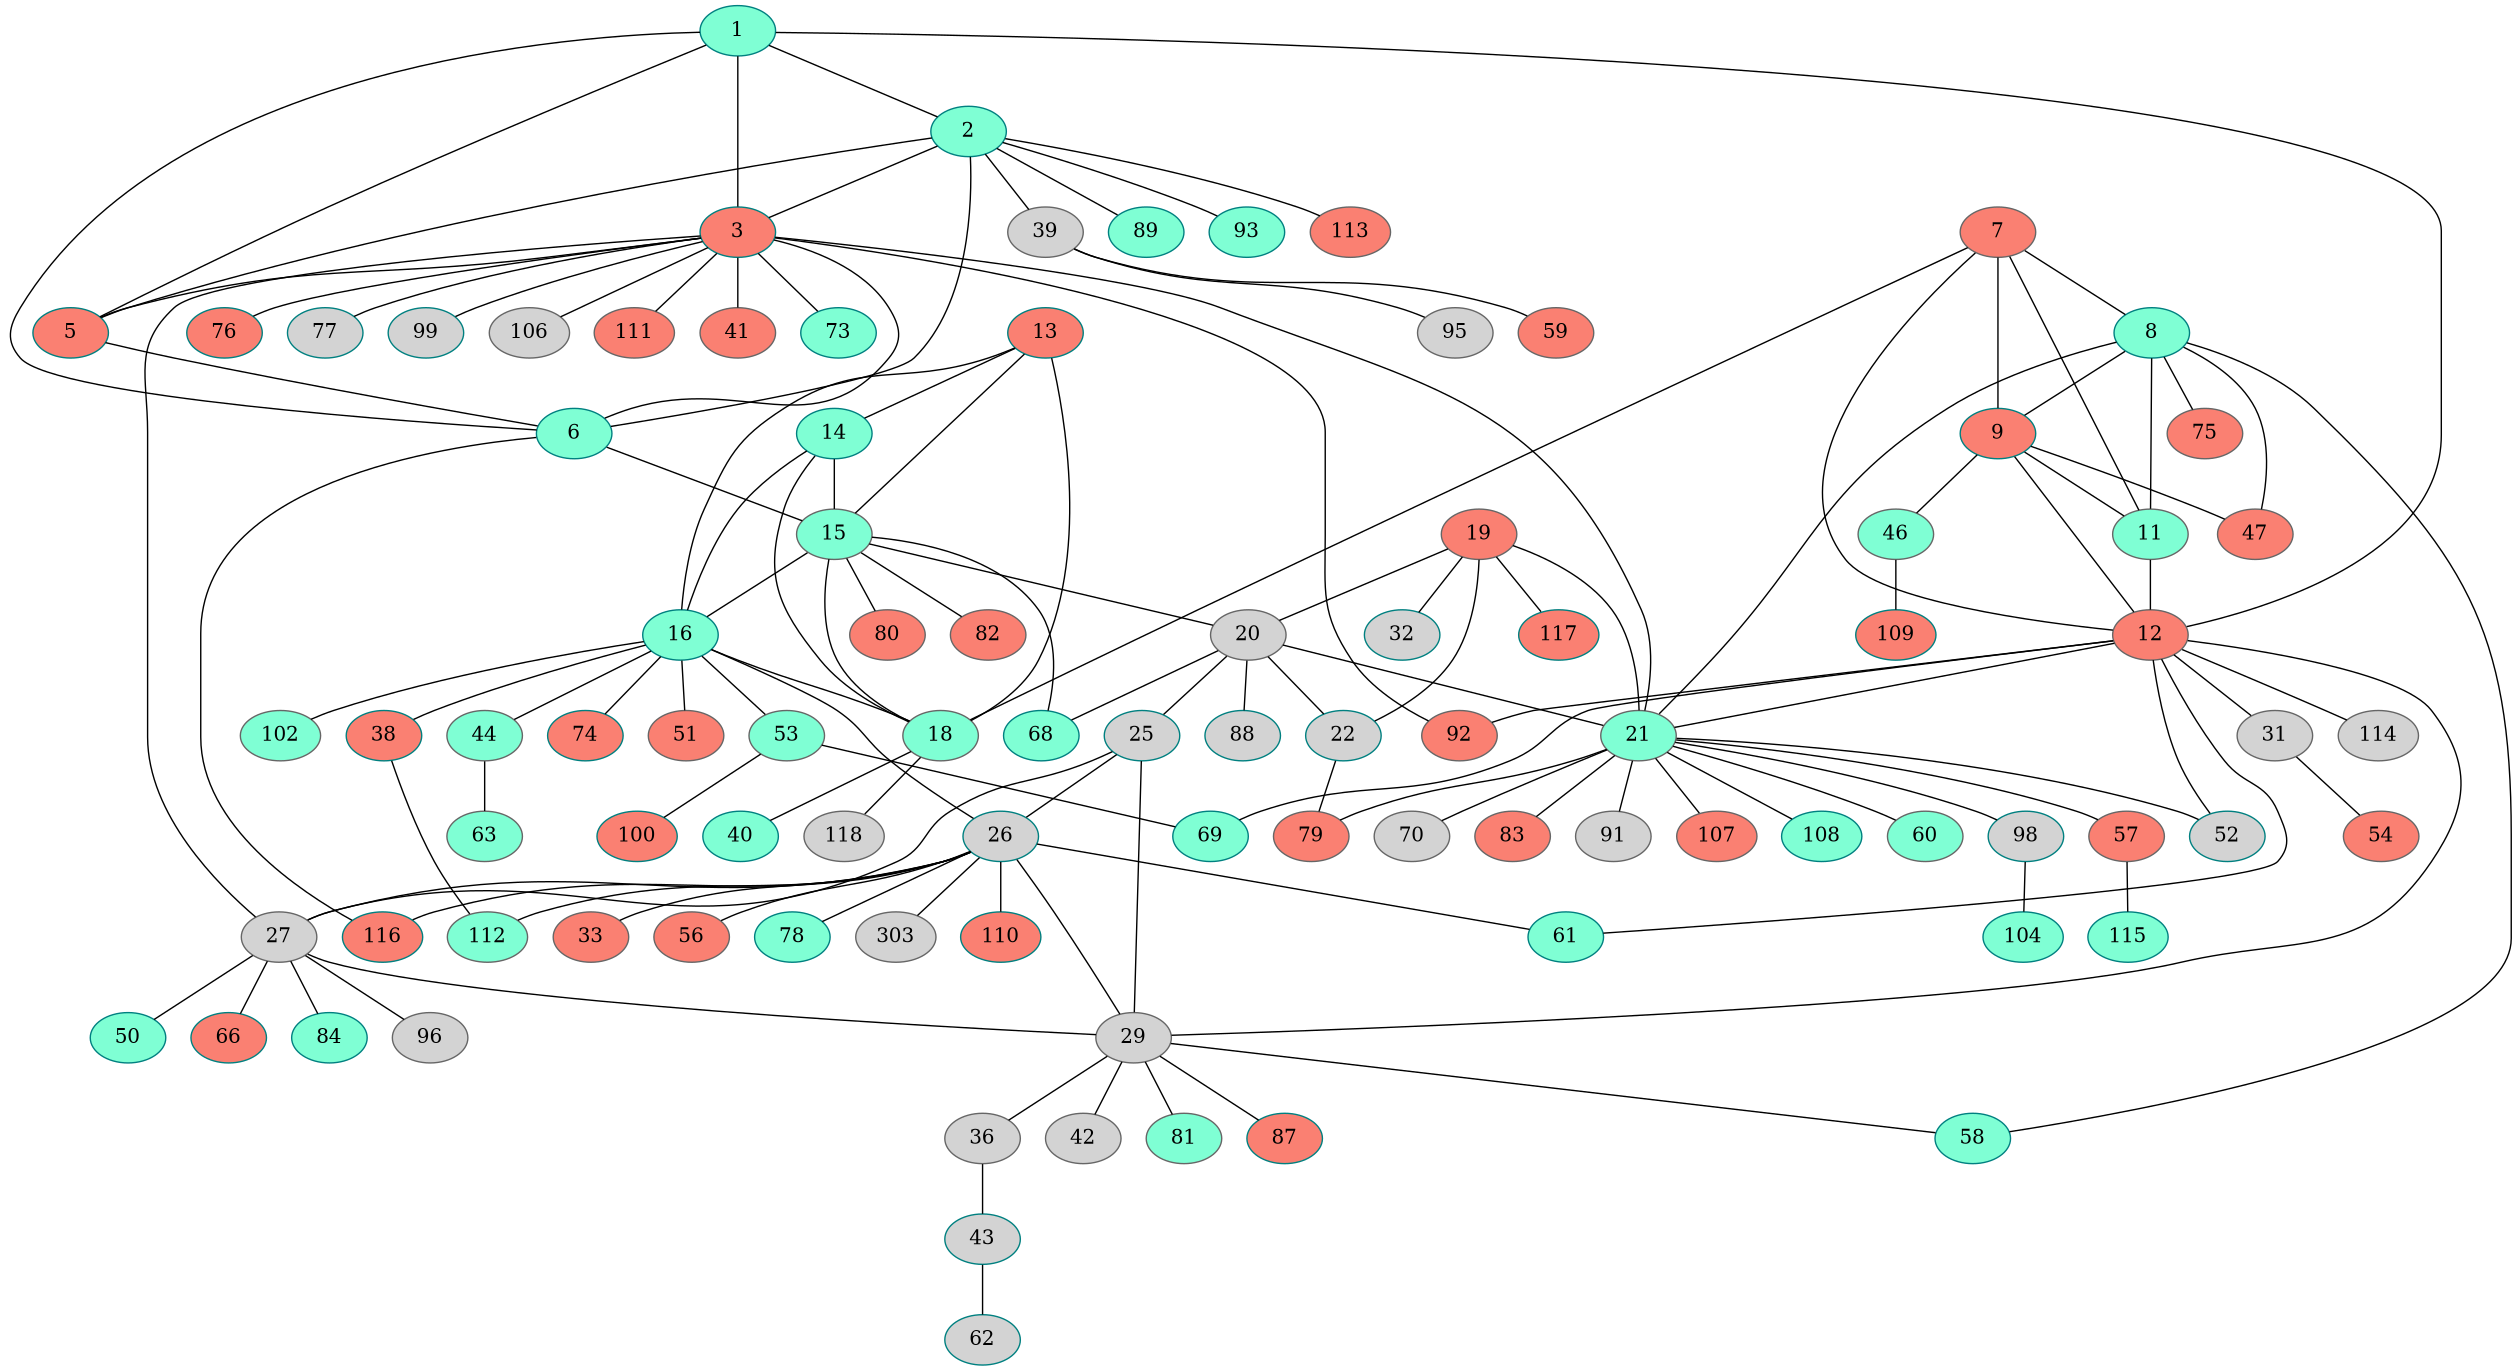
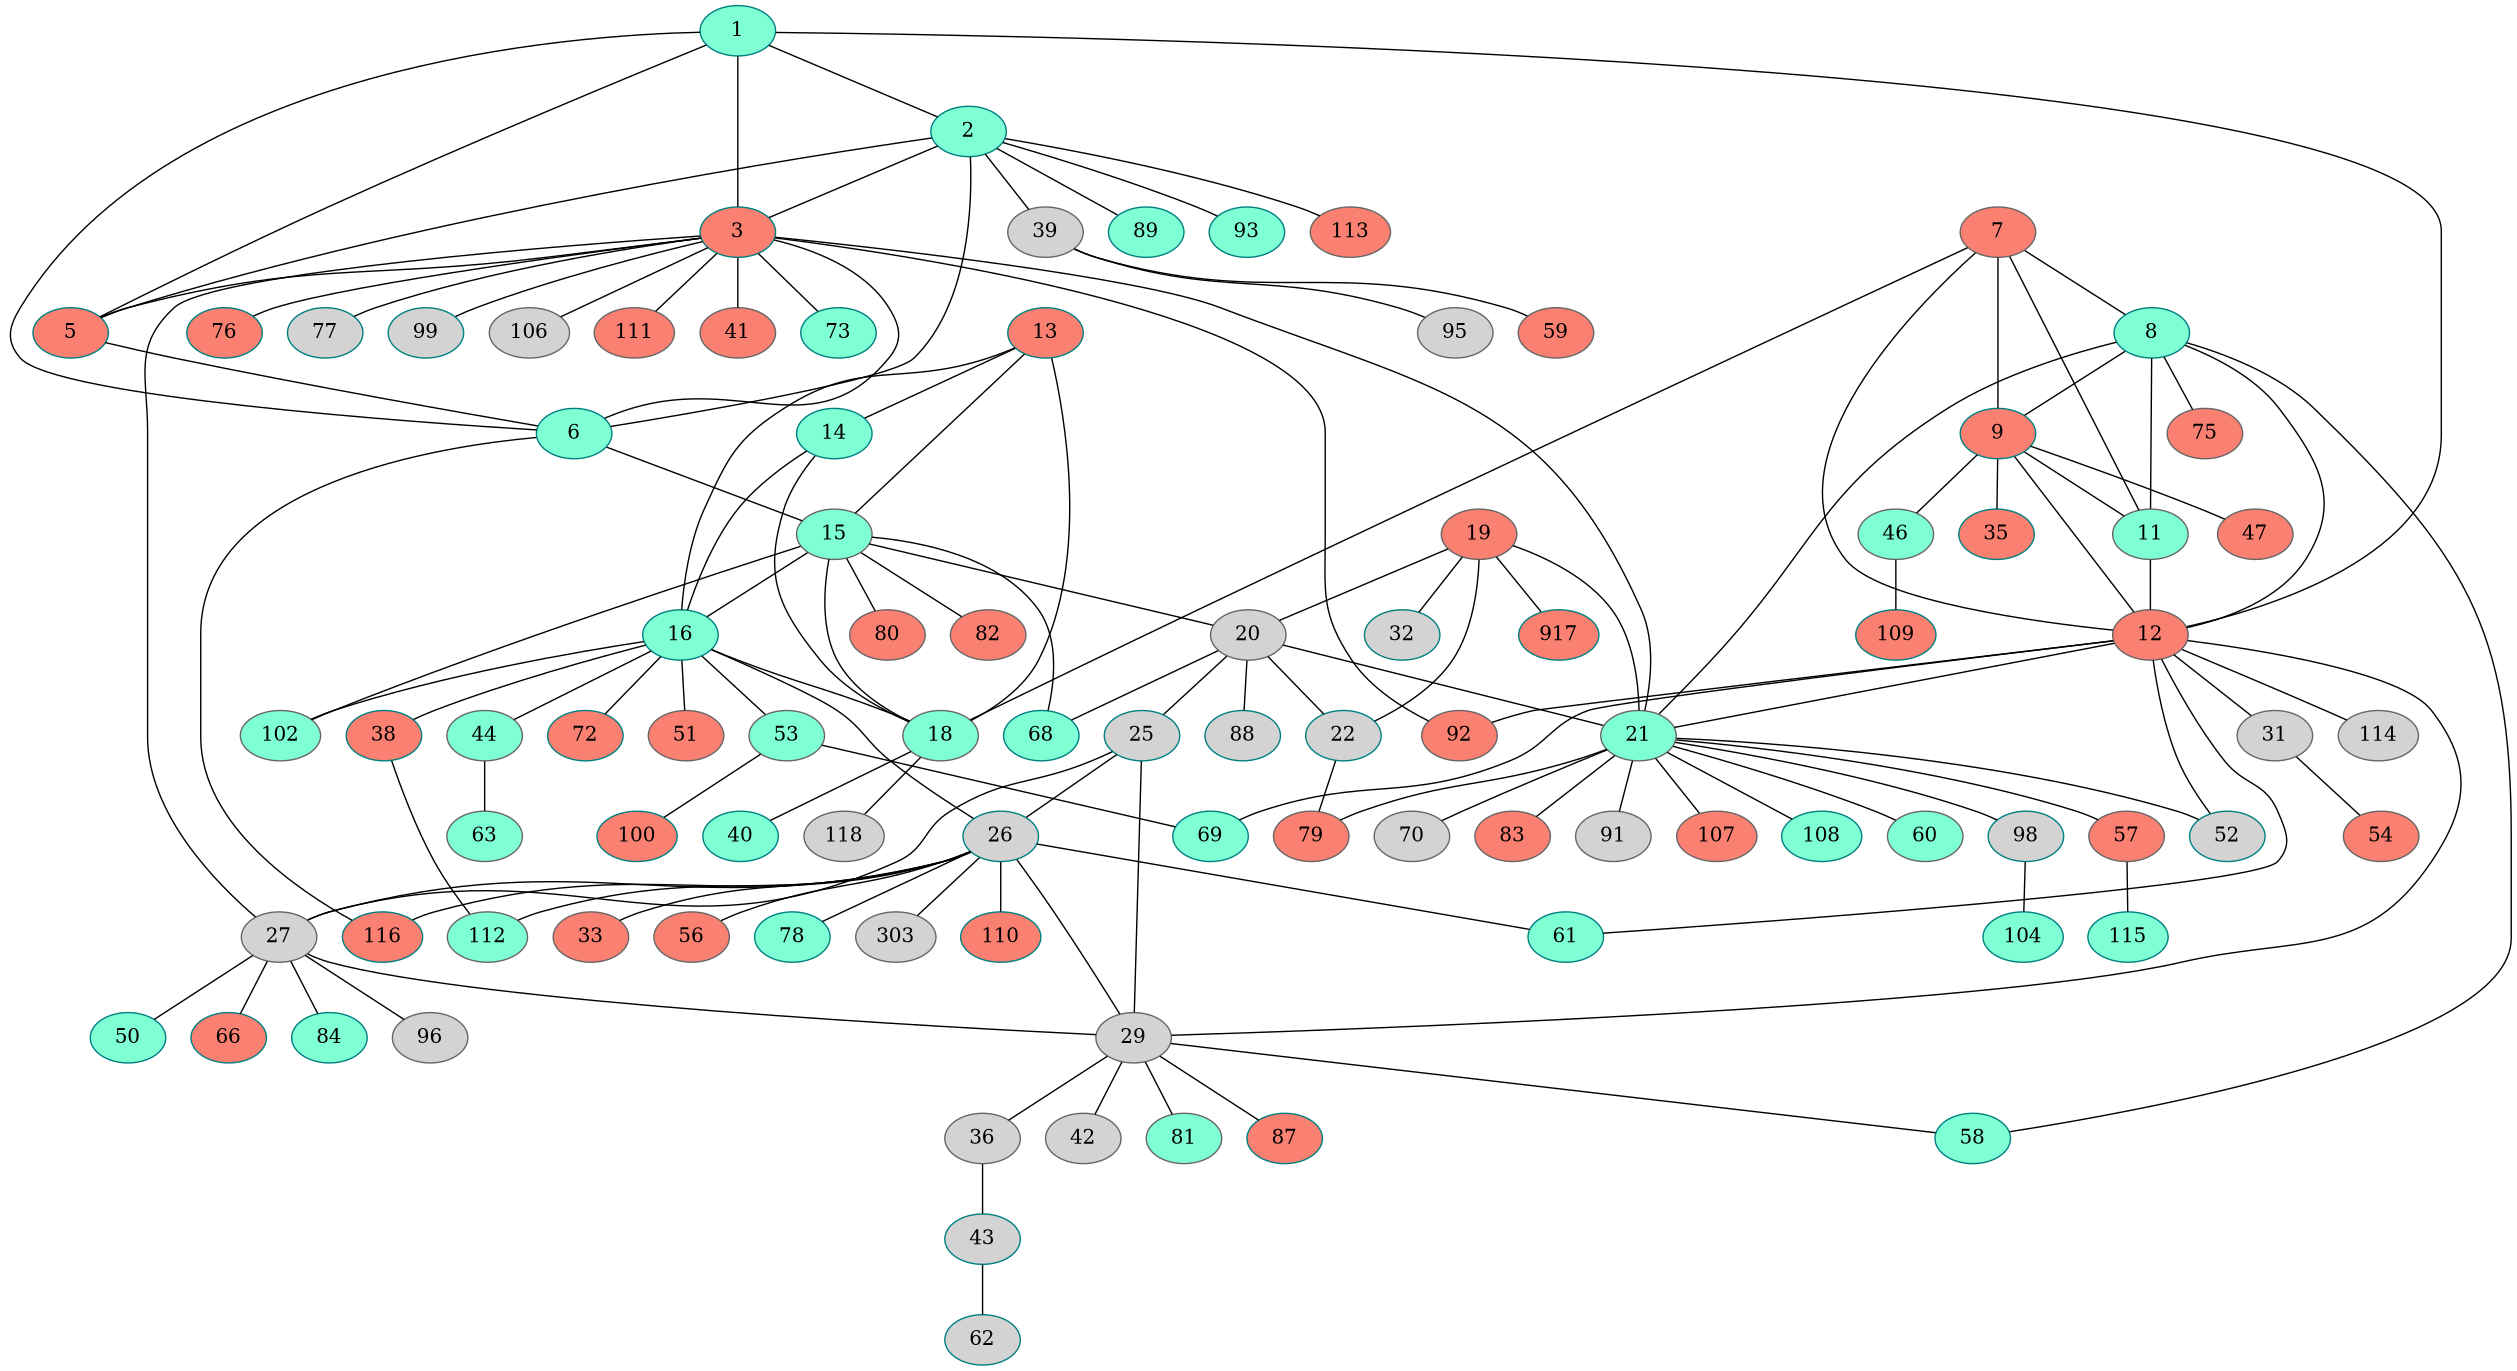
edge "8" -- "47": now "8" -- "12"
edge "14" -- "15": now "102" -- "15"
node "35": added
node "117": label "117" -> "917"
node "74": label "74" -> "72"
